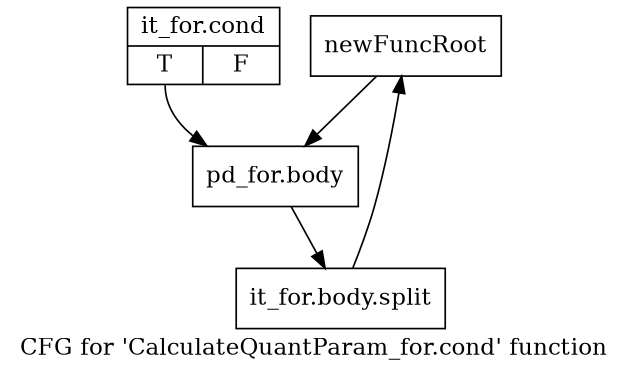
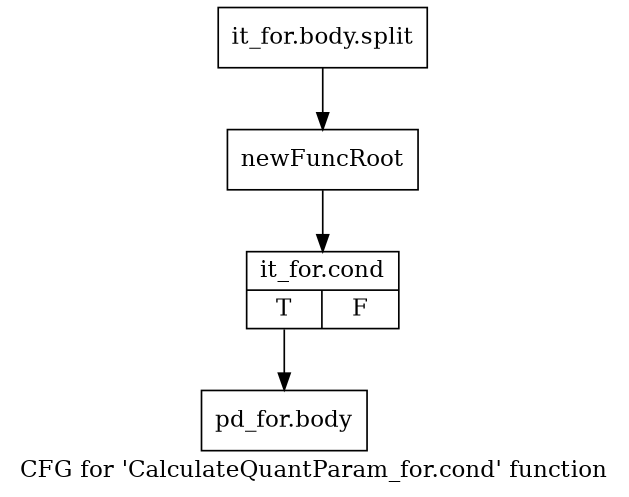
edge "newFuncRoot" -> "pd_for.body": now "newFuncRoot" -> "it_for.cond"
edge "pd_for.body" -> "it_for.body.split": removed
